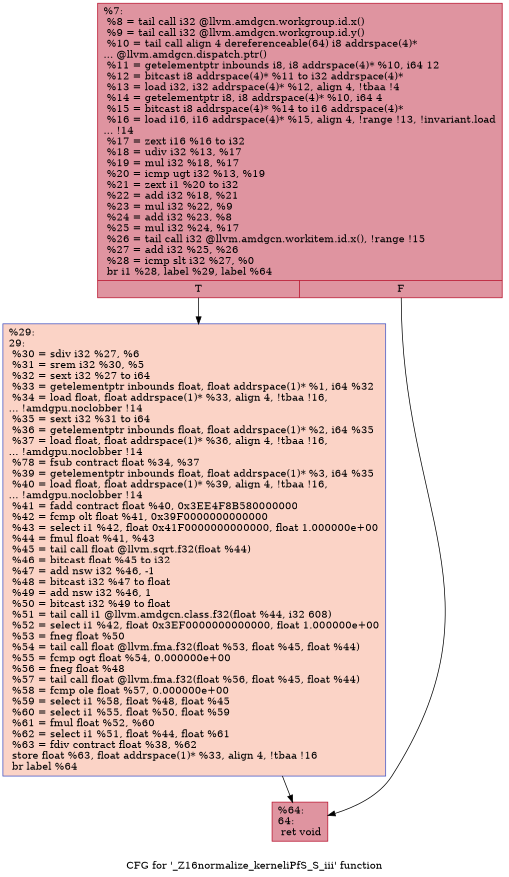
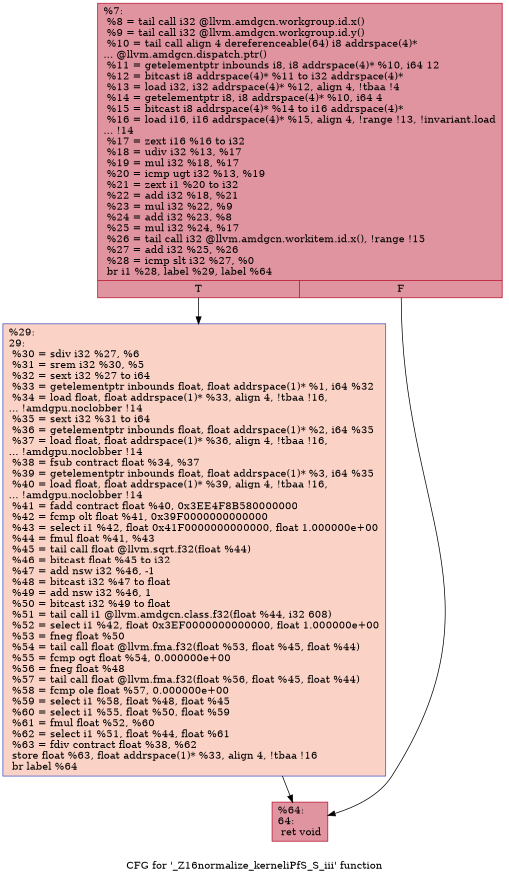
node "%29:": text "%78 = fsub contract float %34, %37" -> "%38 = fsub contract float %34, %37"
